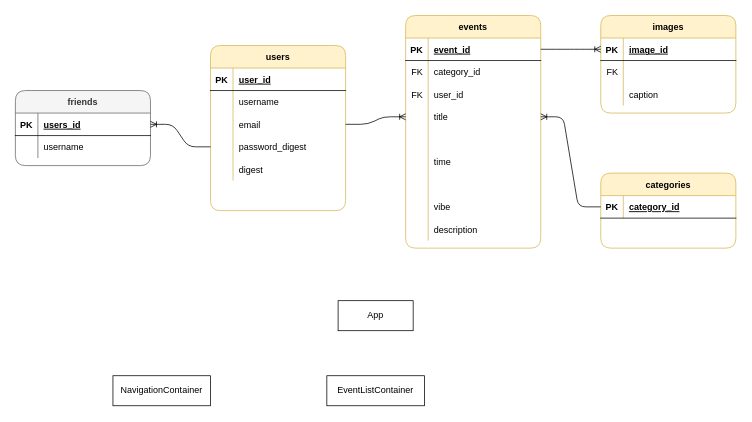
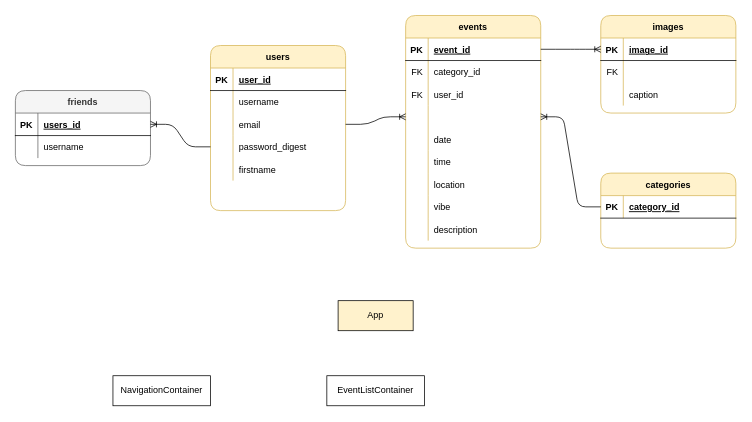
node "title": removed
node "date": added
node "digest": label "digest" -> "firstname"
node "location": added
node "App": fillcolor #ffffff -> #fff2cc
